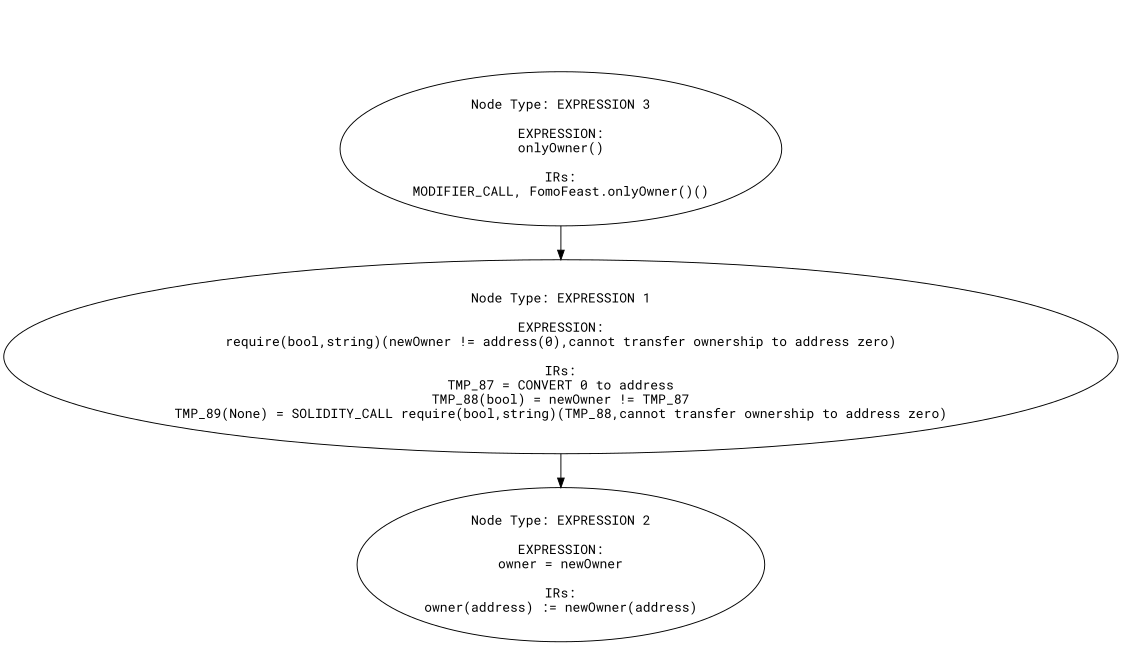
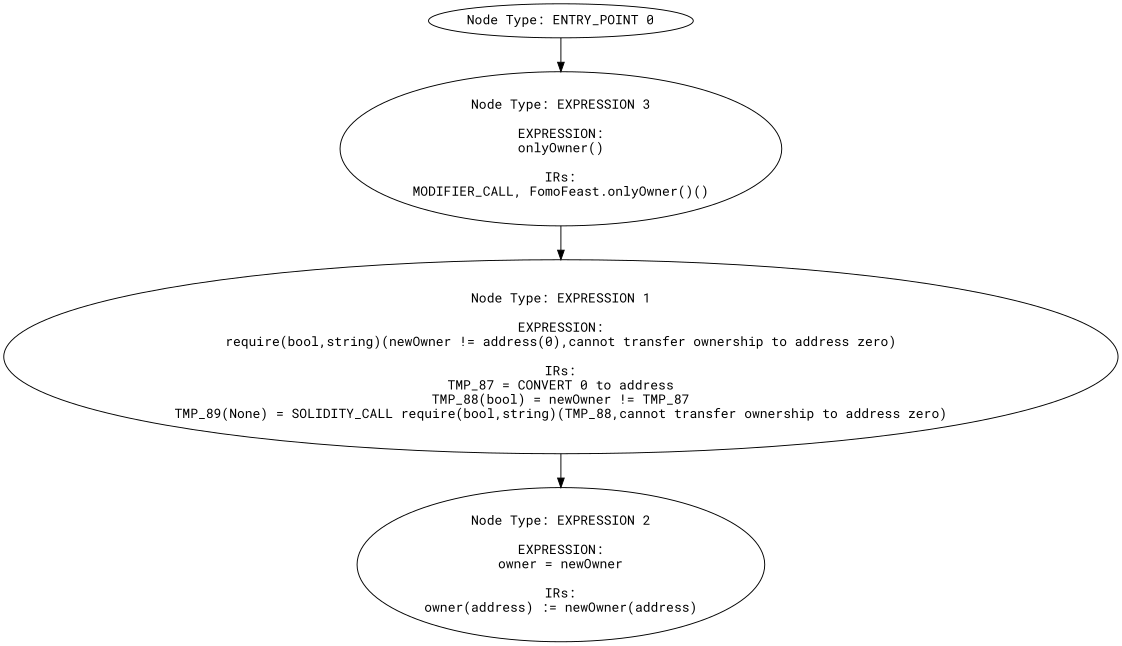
node "Node Type: ENTRY_POINT 0": added
